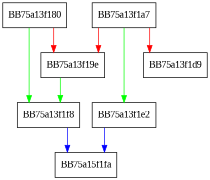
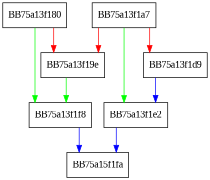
edge "BB75a13f1d9" -> "BB75a13f1e2": added
